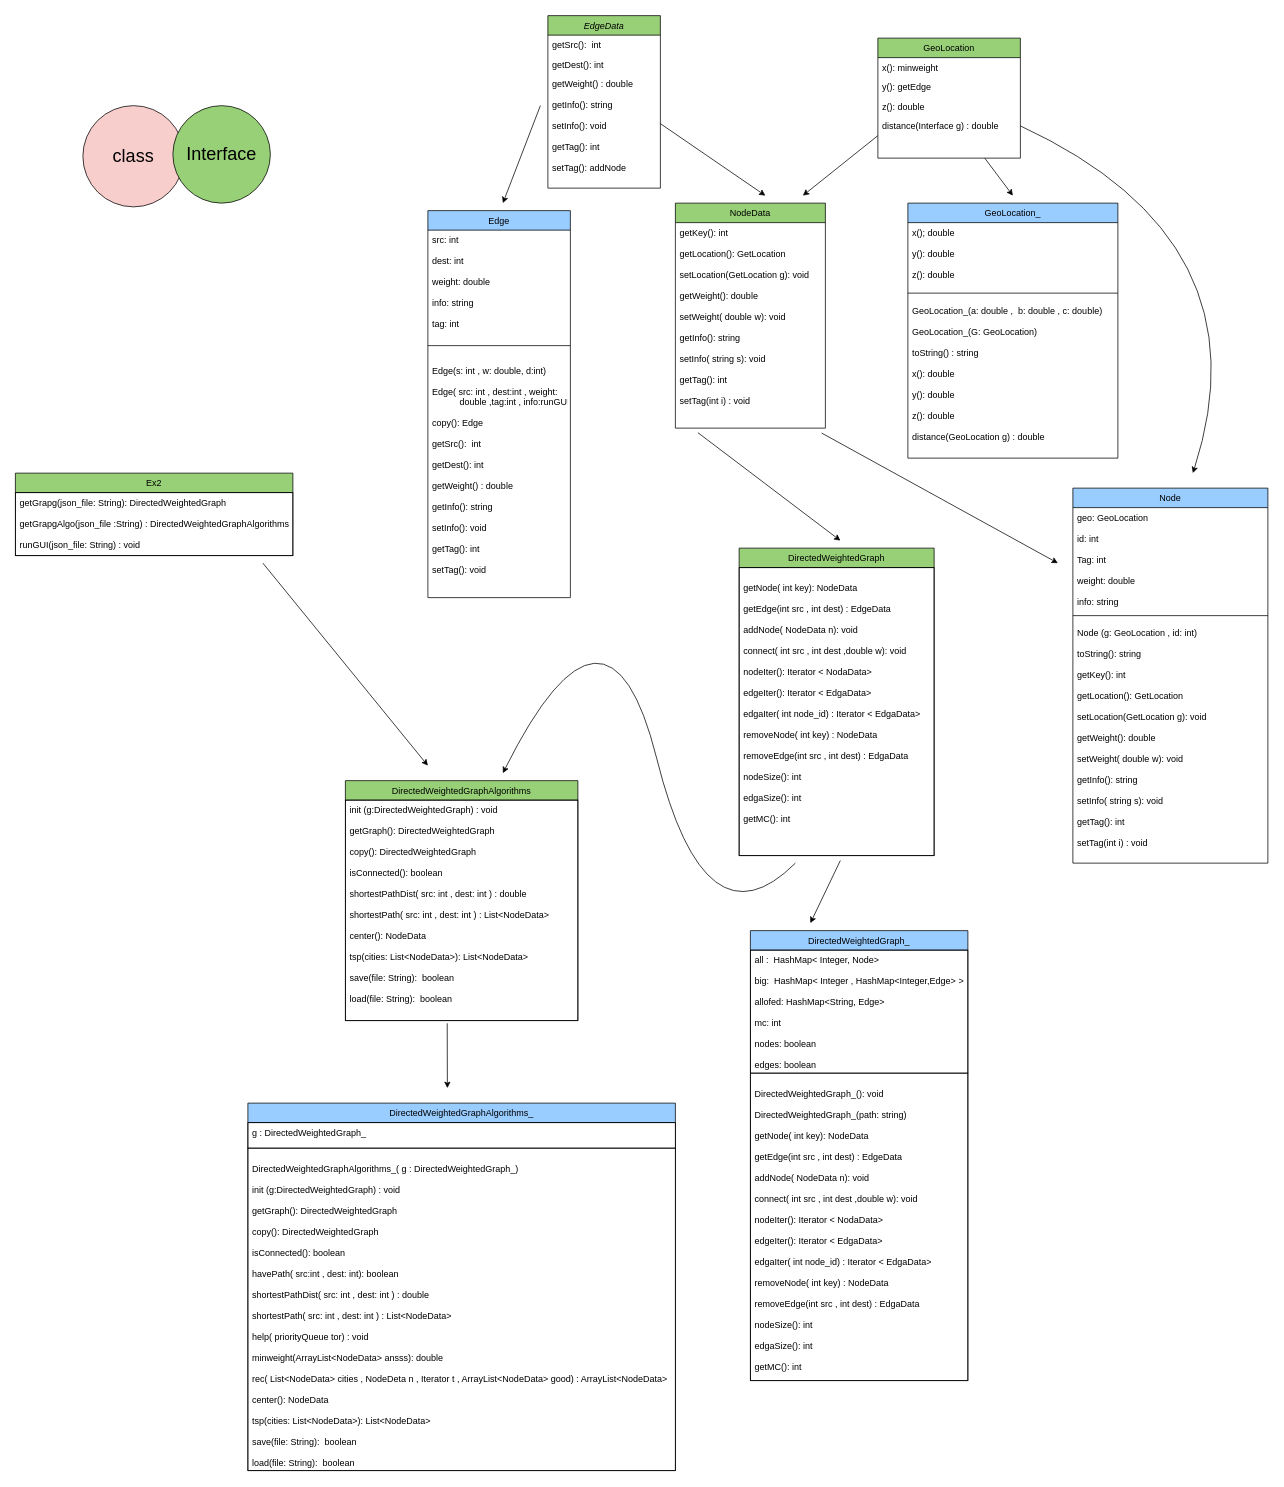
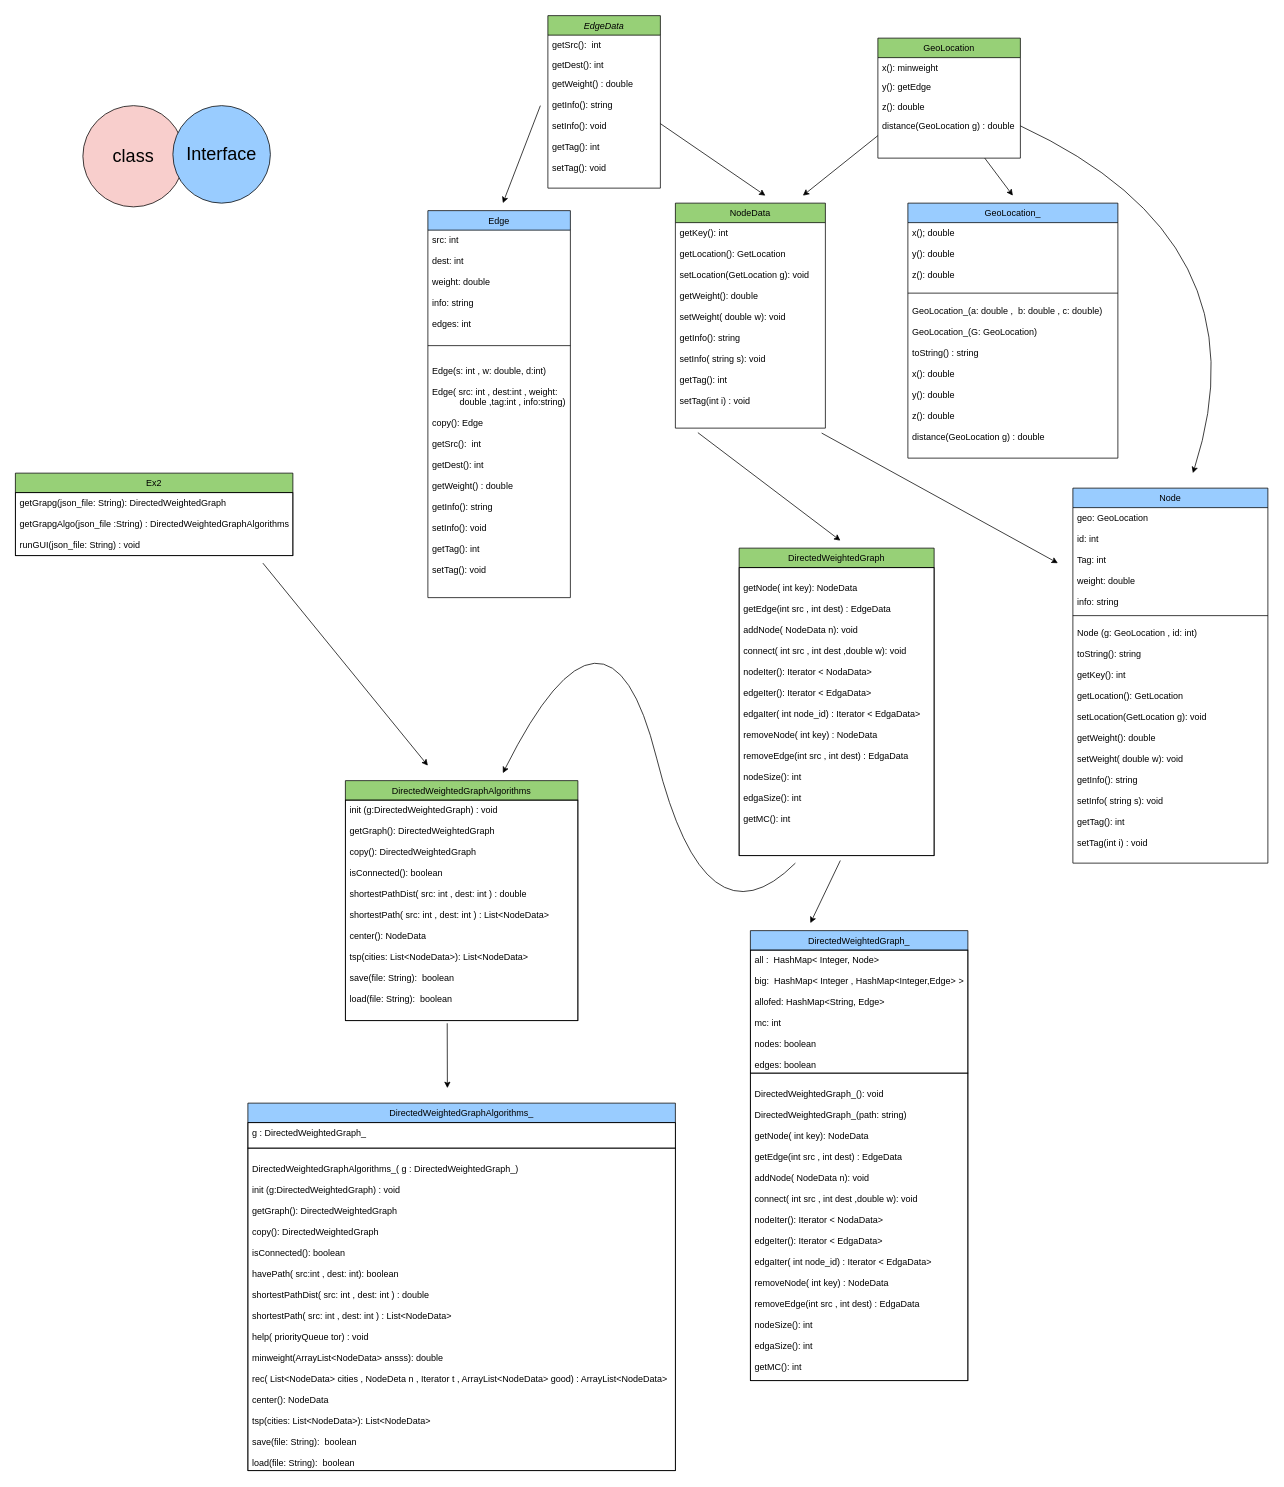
node "getWeight() : double getInfo(): string setInfo(): void getTag(): int setTag(): addNode": label "getWeight() : double getInfo(): string setInfo(): void getTag(): int setTag(): addNode" -> "getWeight() : double getInfo(): string setInfo(): void getTag(): int setTag(): void"
node "distance(Interface g) : double": label "distance(Interface g) : double" -> "distance(GeoLocation g) : double"
node "Interface": fillcolor #97d077 -> #99ccff
node "src: int dest: int weight: double info: string tag: int": label "src: int dest: int weight: double info: string tag: int" -> "src: int dest: int weight: double info: string edges: int"
node "Edge(s: int , w: double, d:int) Edge( src: int , dest:int , weight: double ,tag:int , info:runGUI) copy(): Edge getSrc(): int getDest(): int getWeight() : double getInfo(): string setInfo(): void getTag(): int setTag(): void": label "Edge(s: int , w: double, d:int) Edge( src: int , dest:int , weight: double ,tag:int , info:runGUI) copy(): Edge getSrc(): int getDest(): int getWeight() : double getInfo(): string setInfo(): void getTag(): int setTag(): void" -> "Edge(s: int , w: double, d:int) Edge( src: int , dest:int , weight: double ,tag:int , info:string) copy(): Edge getSrc(): int getDest(): int getWeight() : double getInfo(): string setInfo(): void getTag(): int setTag(): void"
